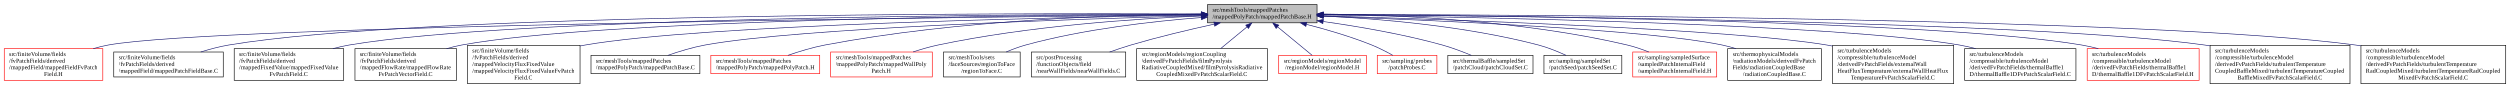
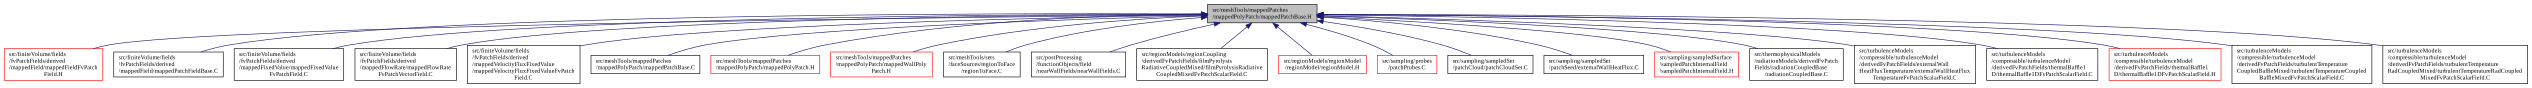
node "src/thermalBaffle/sampledSet /patchCloud/patchCloudSet.C": label "src/thermalBaffle/sampledSet /patchCloud/patchCloudSet.C" -> "src/sampling/sampledSet /patchCloud/patchCloudSet.C"
node "src/sampling/sampledSet /patchSeed/patchSeedSet.C": label "src/sampling/sampledSet /patchSeed/patchSeedSet.C" -> "src/sampling/sampledSet /patchSeed/externalWallHeatFlux.C"
